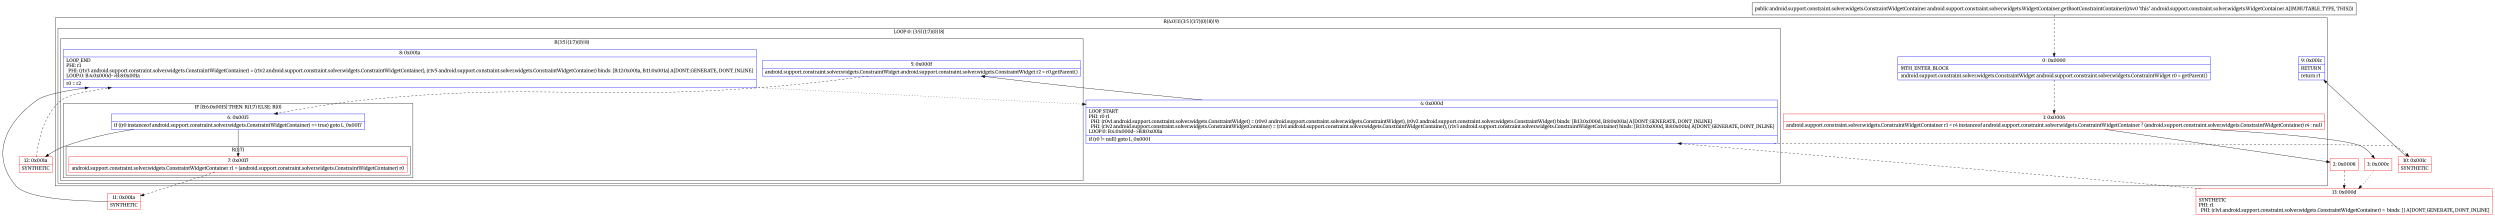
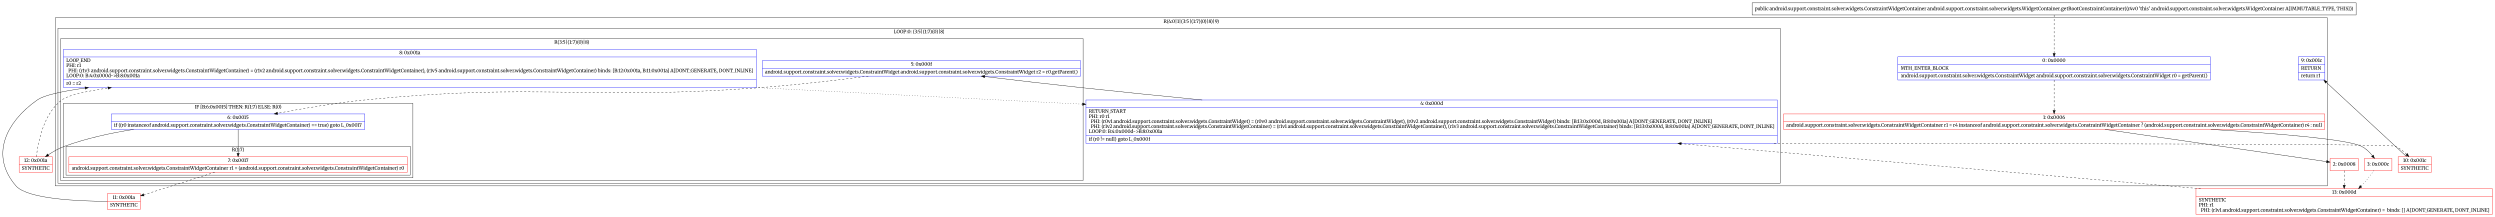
node "4: 0x000d": text "LOOP_START" -> "RETURN_START"
